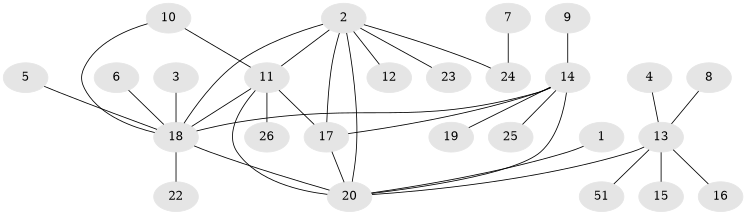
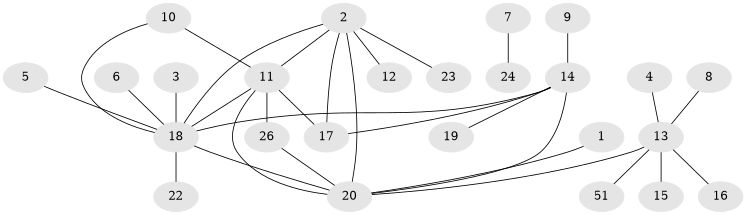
edge "2" -- "24": removed
node "25": removed
edge "17" -- "20": now "26" -- "20"
